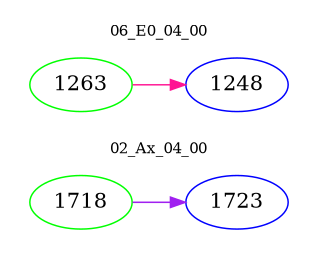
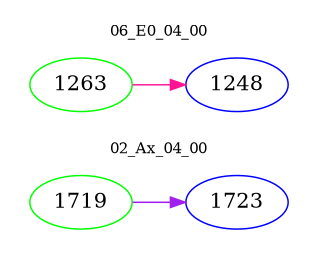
node "1718": label "1718" -> "1719"
